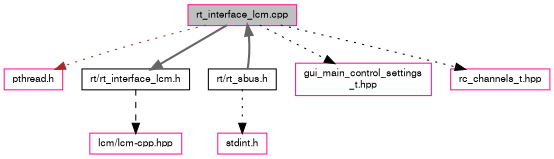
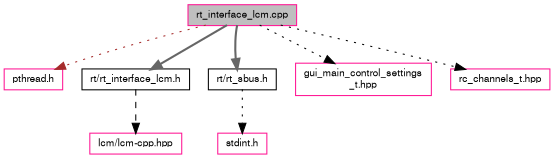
edge "rt/rt_sbus.h" -> "rt_interface_lcm.cpp": reversed
